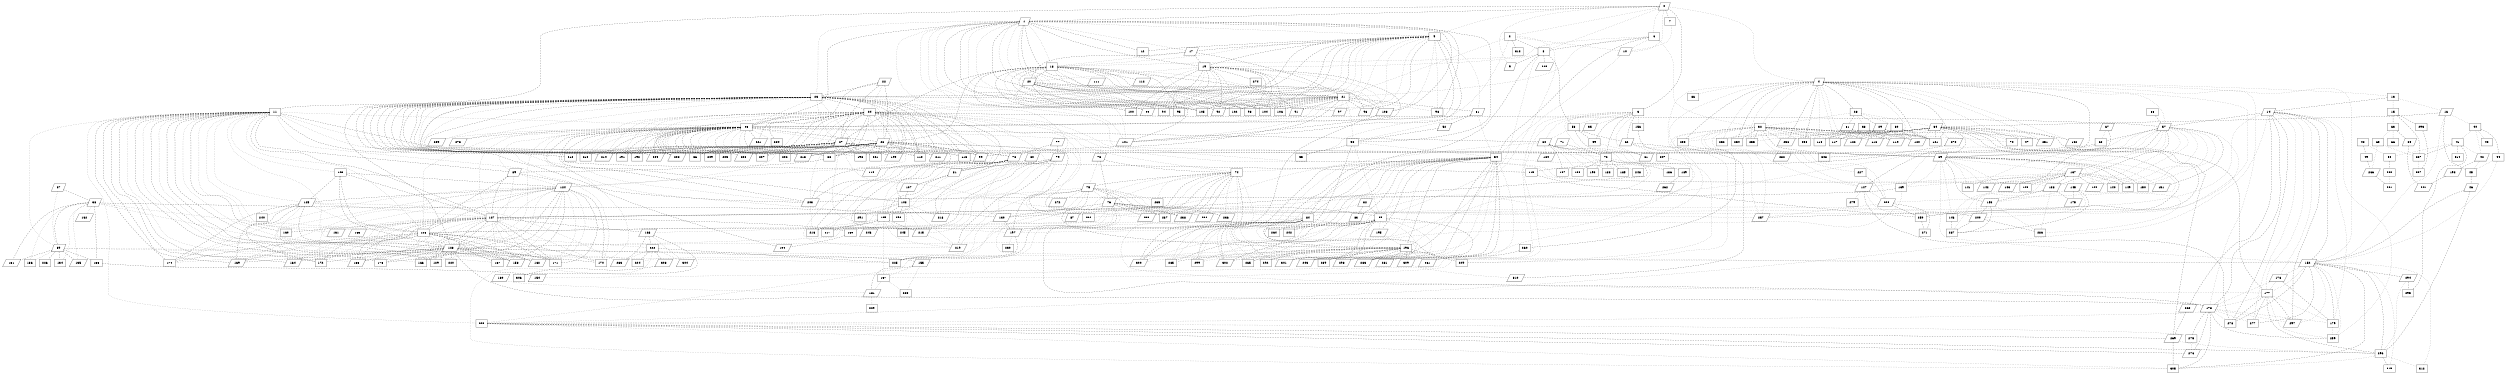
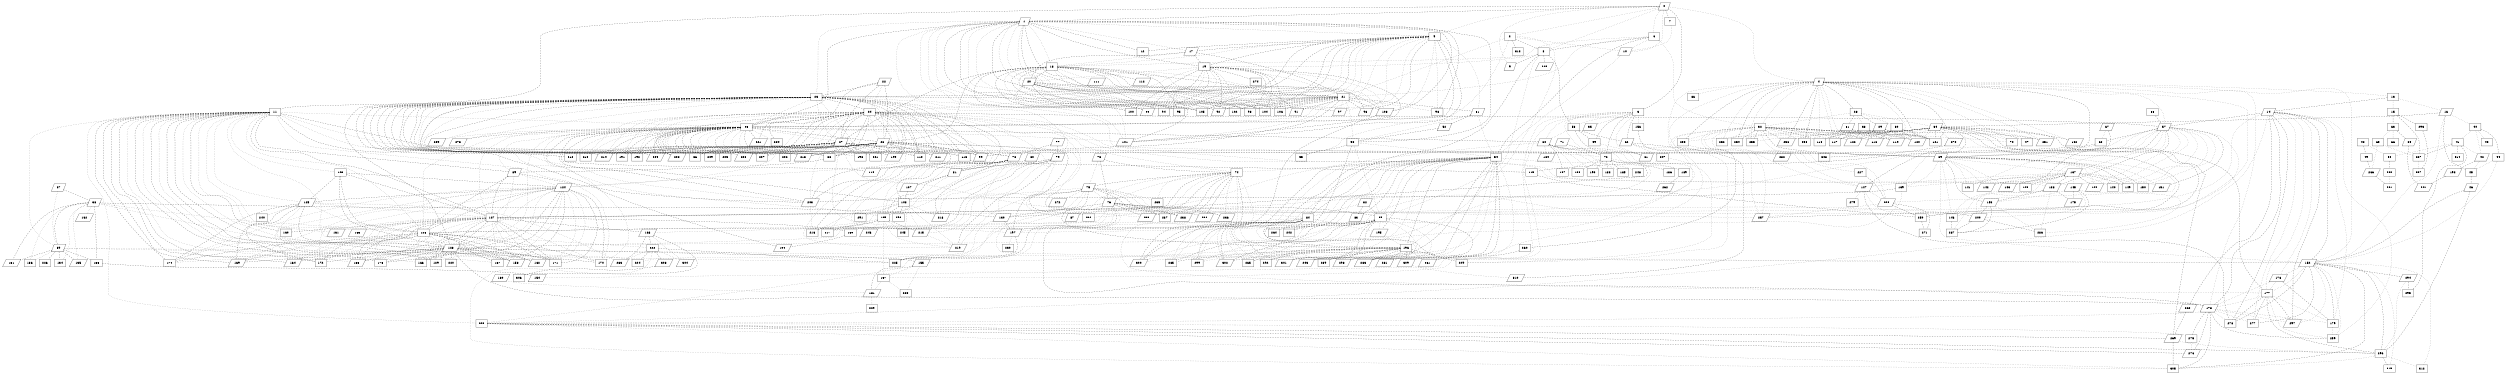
edge "78" -- "215": style dashed -> dotted
